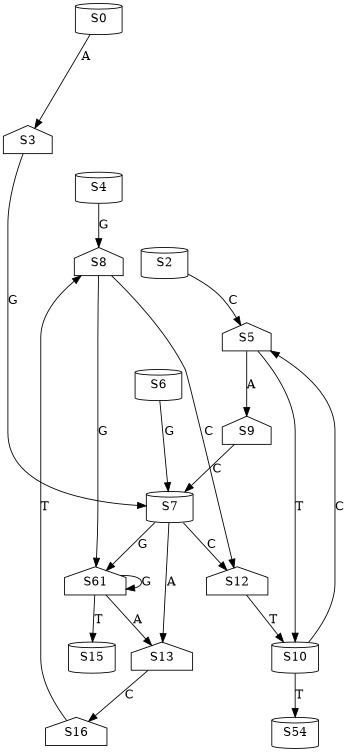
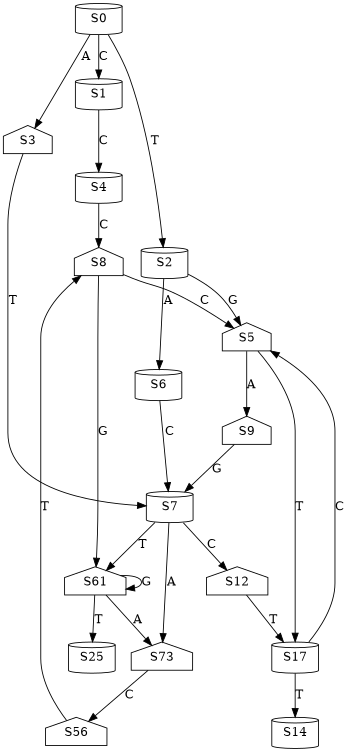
node "S1": added
edge "S0" -> "S2": added, label "T"
edge "S4" -> "S8": label "G" -> "C"
edge "S3" -> "S7": label "G" -> "T"
edge "S2" -> "S5": label "C" -> "G"
edge "S2" -> "S6": added, label "A"
edge "S8" -> "S12": now "S8" -> "S5"
edge "S6" -> "S7": label "G" -> "C"
edge "S9" -> "S7": label "C" -> "G"
edge "S7" -> "S61": label "G" -> "T"
node "S15": label "S15" -> "S25"
node "S13": label "S13" -> "S73"
node "S10": label "S10" -> "S17"
node "S16": label "S16" -> "S56"
node "S54": label "S54" -> "S14"
